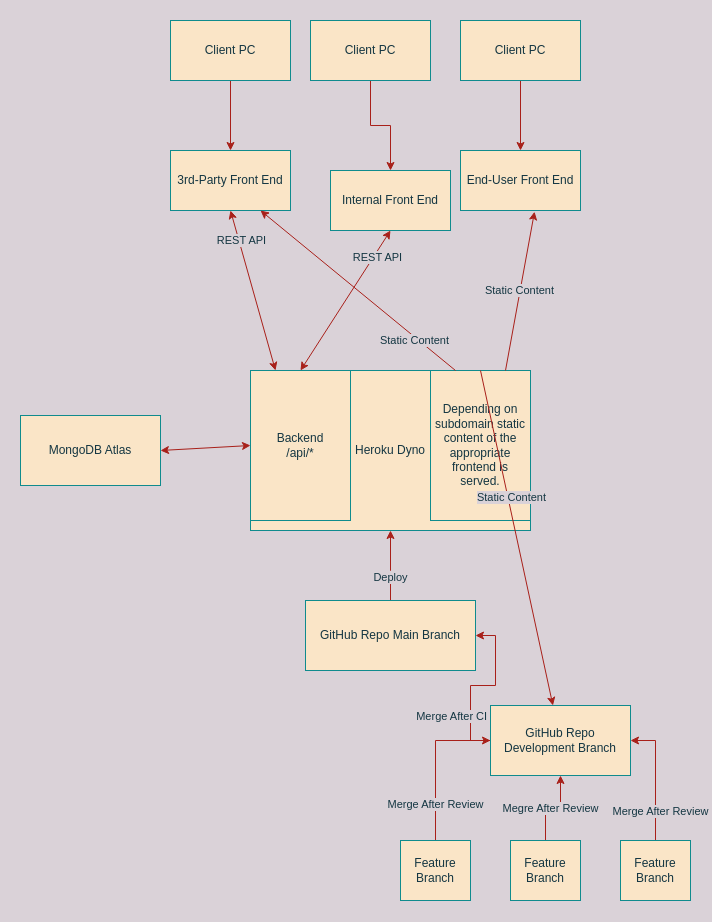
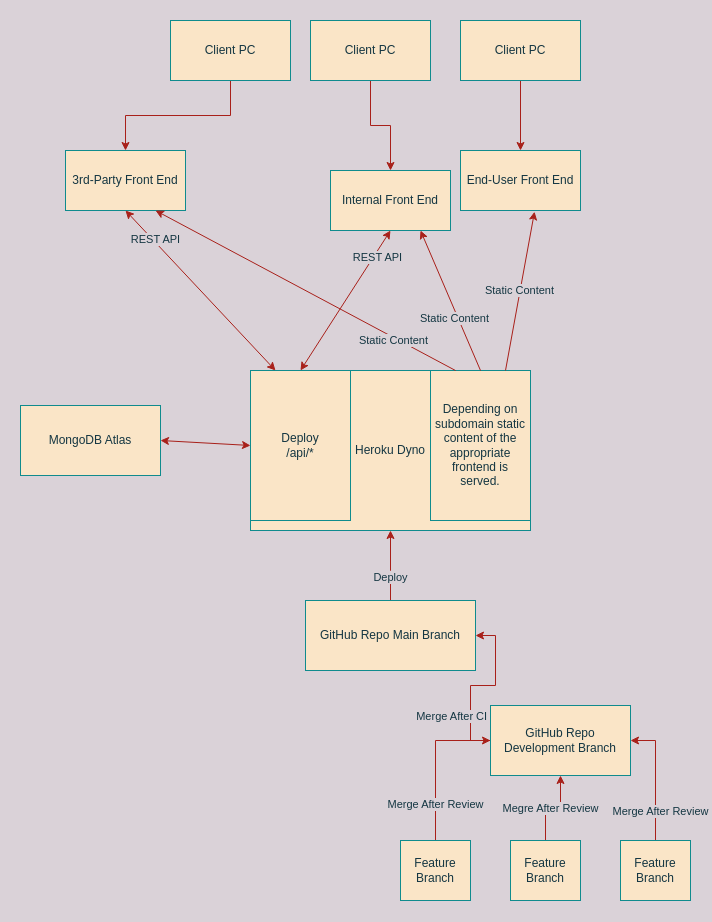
node "3rd-Party Front End": moved (231, 181) -> (126, 181)
node "Backend /api/*": label "Backend /api/*" -> "Deploy /api/*"
node "MongoDB Atlas": moved (91, 451) -> (91, 441)
edge "Depending on subdomain static content of the appropriate frontend is served." -> "GitHub Repo Development Branch": now "Depending on subdomain static content of the appropriate frontend is served." -> "Internal Front End"
